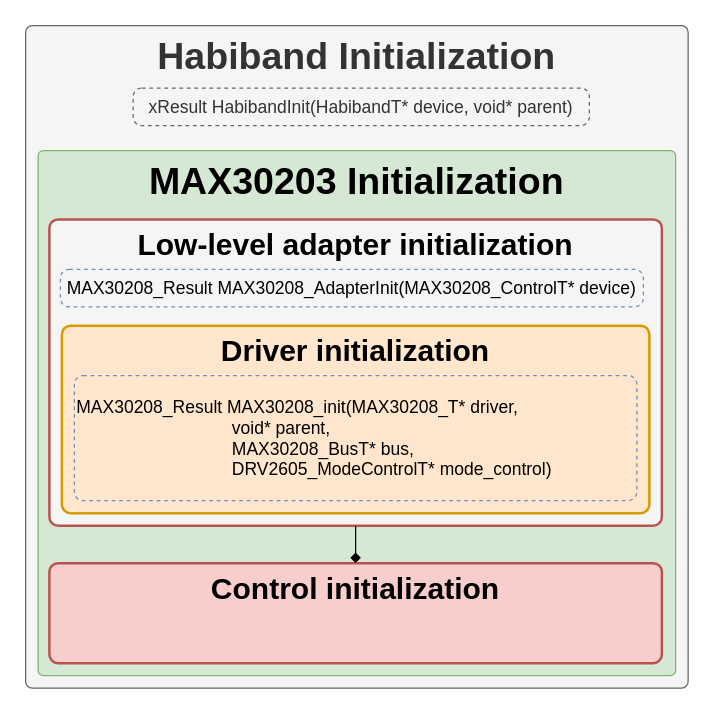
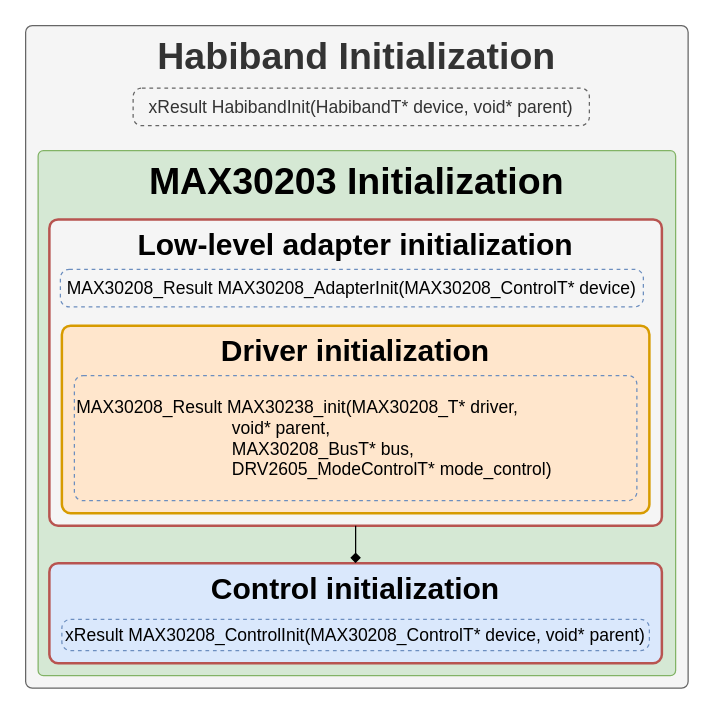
node "MAX30208_Result MAX30208_init(MAX30208_T* driver, void* parent, MAX30208_BusT* bus, DRV2605_ModeControlT* mode_control)": label "MAX30208_Result MAX30208_init(MAX30208_T* driver, void* parent, MAX30208_BusT* bus, DRV2605_ModeControlT* mode_control)" -> "MAX30208_Result MAX30238_init(MAX30208_T* driver, void* parent, MAX30208_BusT* bus, DRV2605_ModeControlT* mode_control)"
node "Control initialization": fillcolor #f8cecc -> #dae8fc
node "xResult MAX30208_ControlInit(MAX30208_ControlT* device, void* parent)": added
